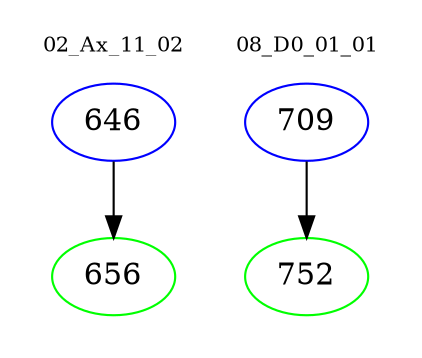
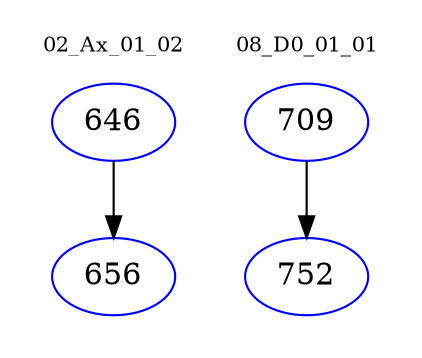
cluster "02_Ax_11_02": label "02_Ax_11_02" -> "02_Ax_01_02"
node "656": color green -> blue
node "752": color green -> blue
